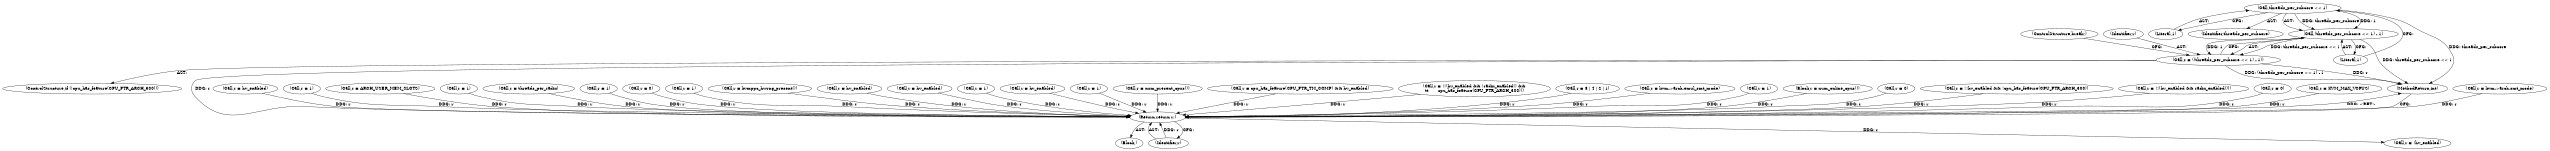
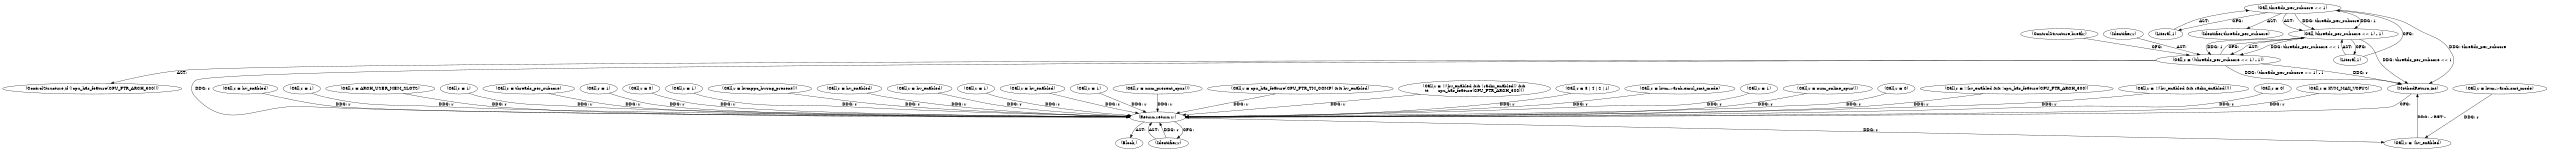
node "(Call,r = threads_per_radix)": label "(Call,r = threads_per_radix)" -> "(Call,r = threads_per_subcore)"
node "(Block,r = num_online_cpus())": label "(Block,r = num_online_cpus())" -> "(Call,r = num_online_cpus())"
edge "(Return,return r;)" -> "(MethodReturn,int)": now "(Call,r = !hv_enabled)" -> "(MethodReturn,int)"
edge "(Call,r = kvm->arch.smt_mode)" -> "(Return,return r;)": now "(Call,r = kvm->arch.smt_mode)" -> "(Call,r = !hv_enabled)"
